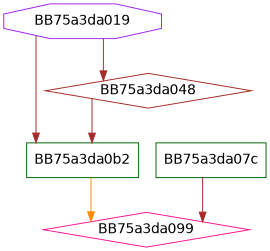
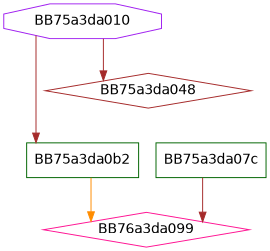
node "BB75a3da019": label "BB75a3da019" -> "BB75a3da010"
edge "BB75a3da048" -> "BB75a3da0b2": removed
node "BB75a3da099": label "BB75a3da099" -> "BB76a3da099"
